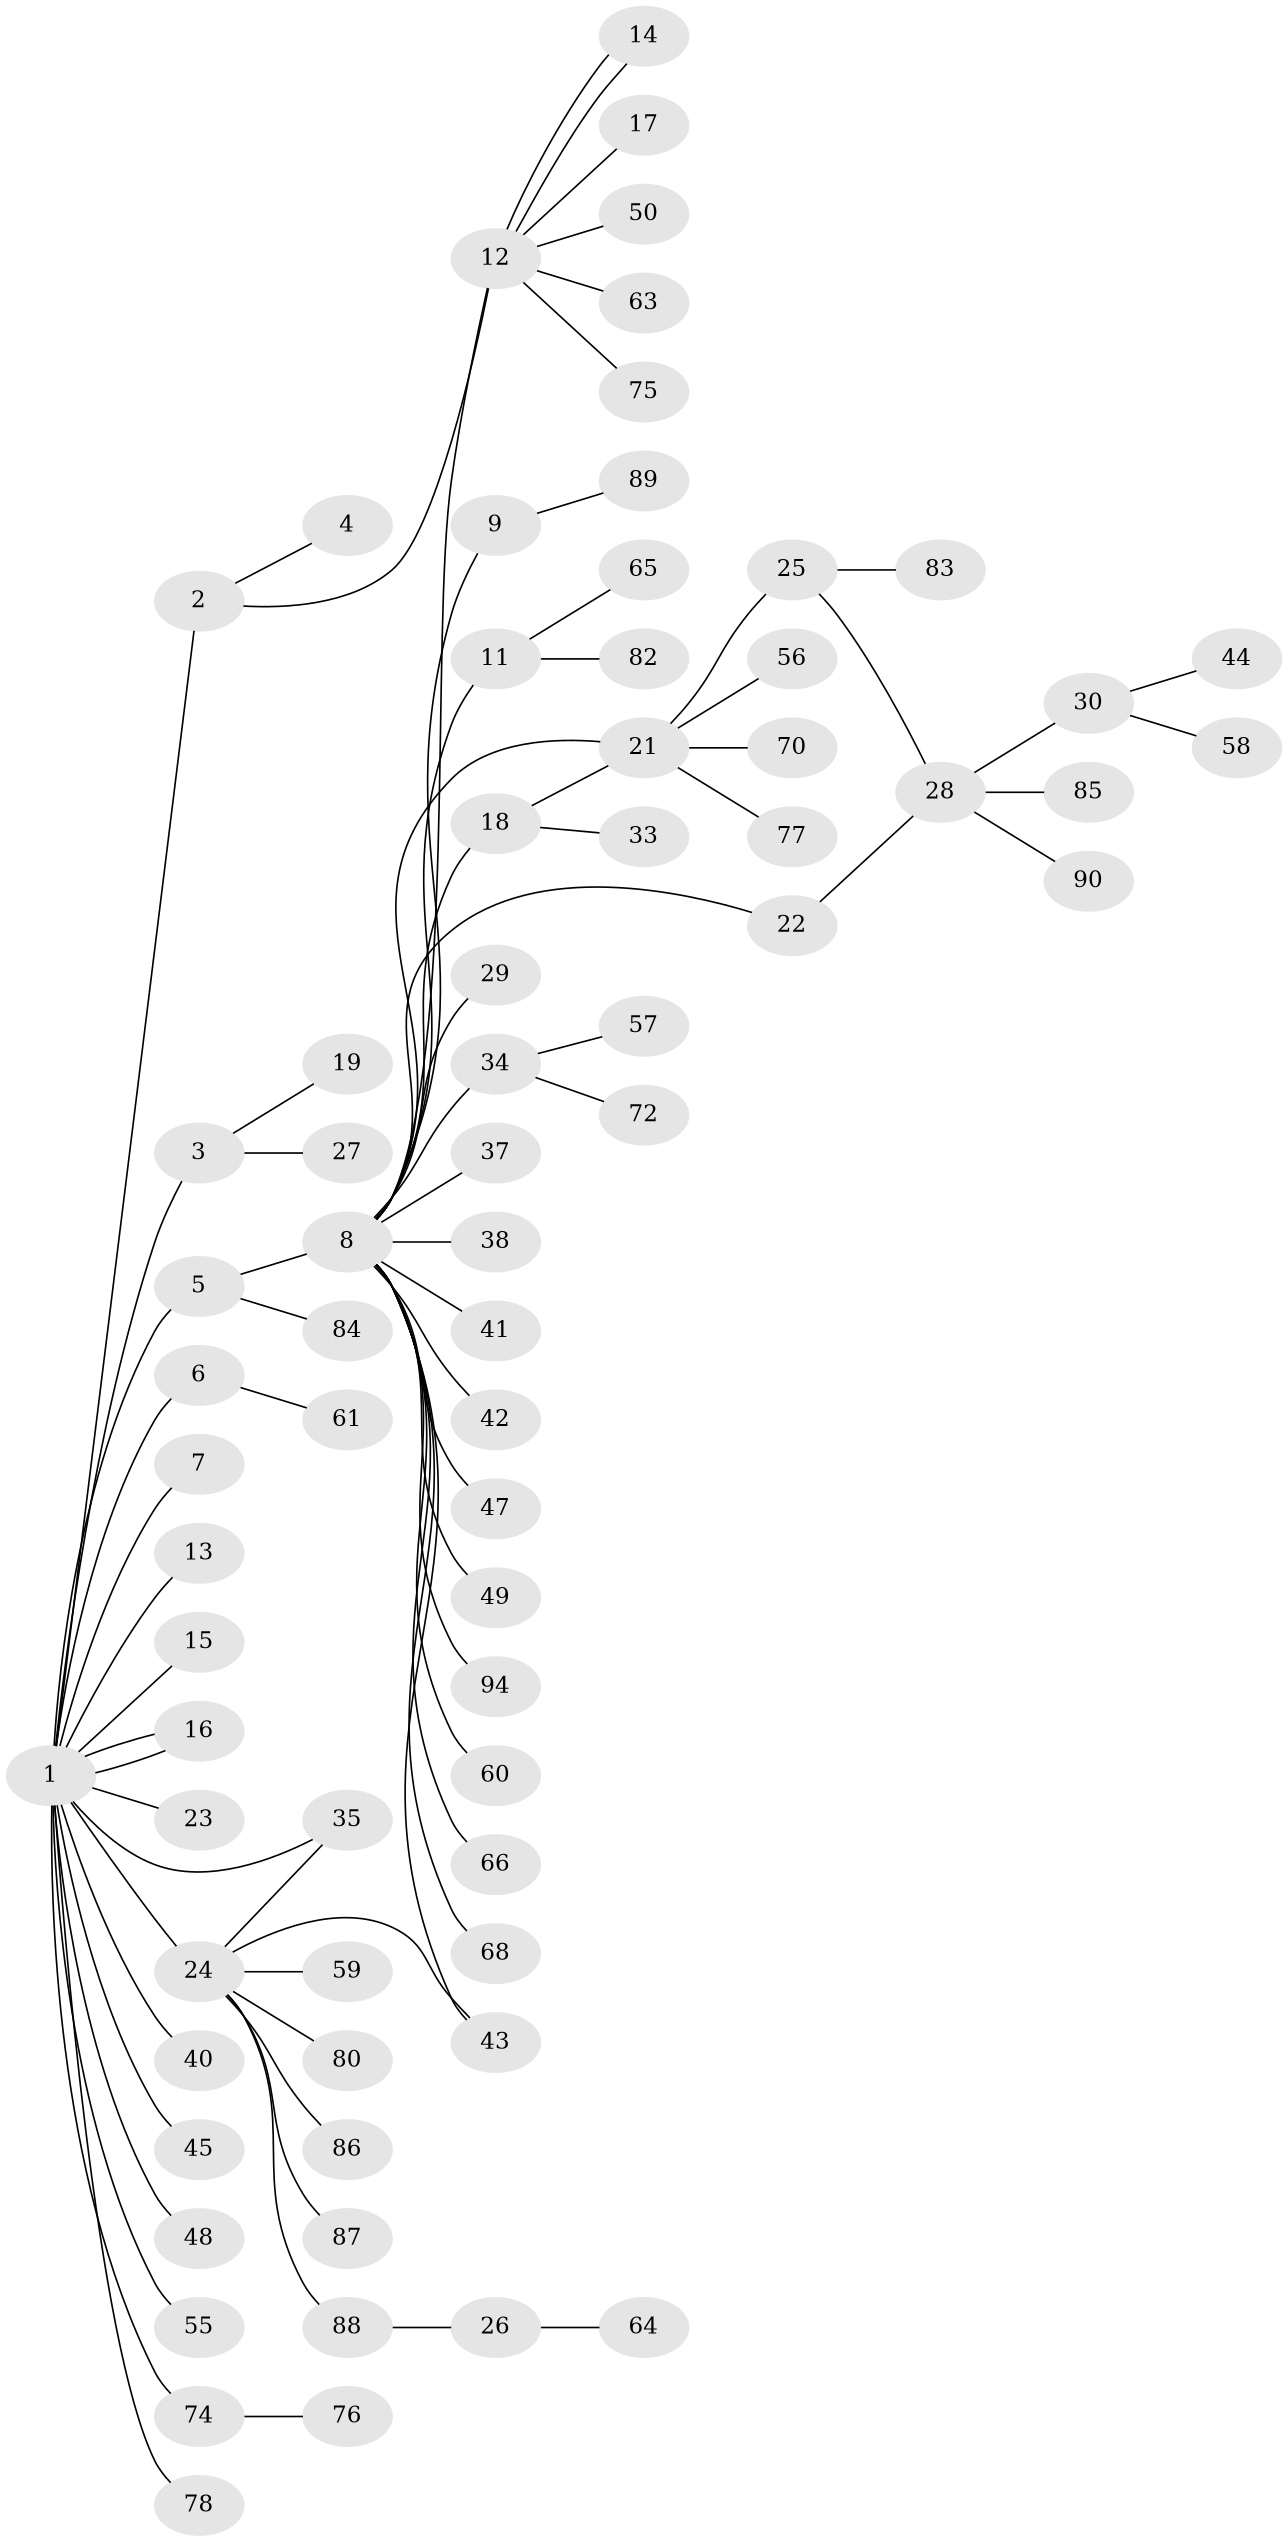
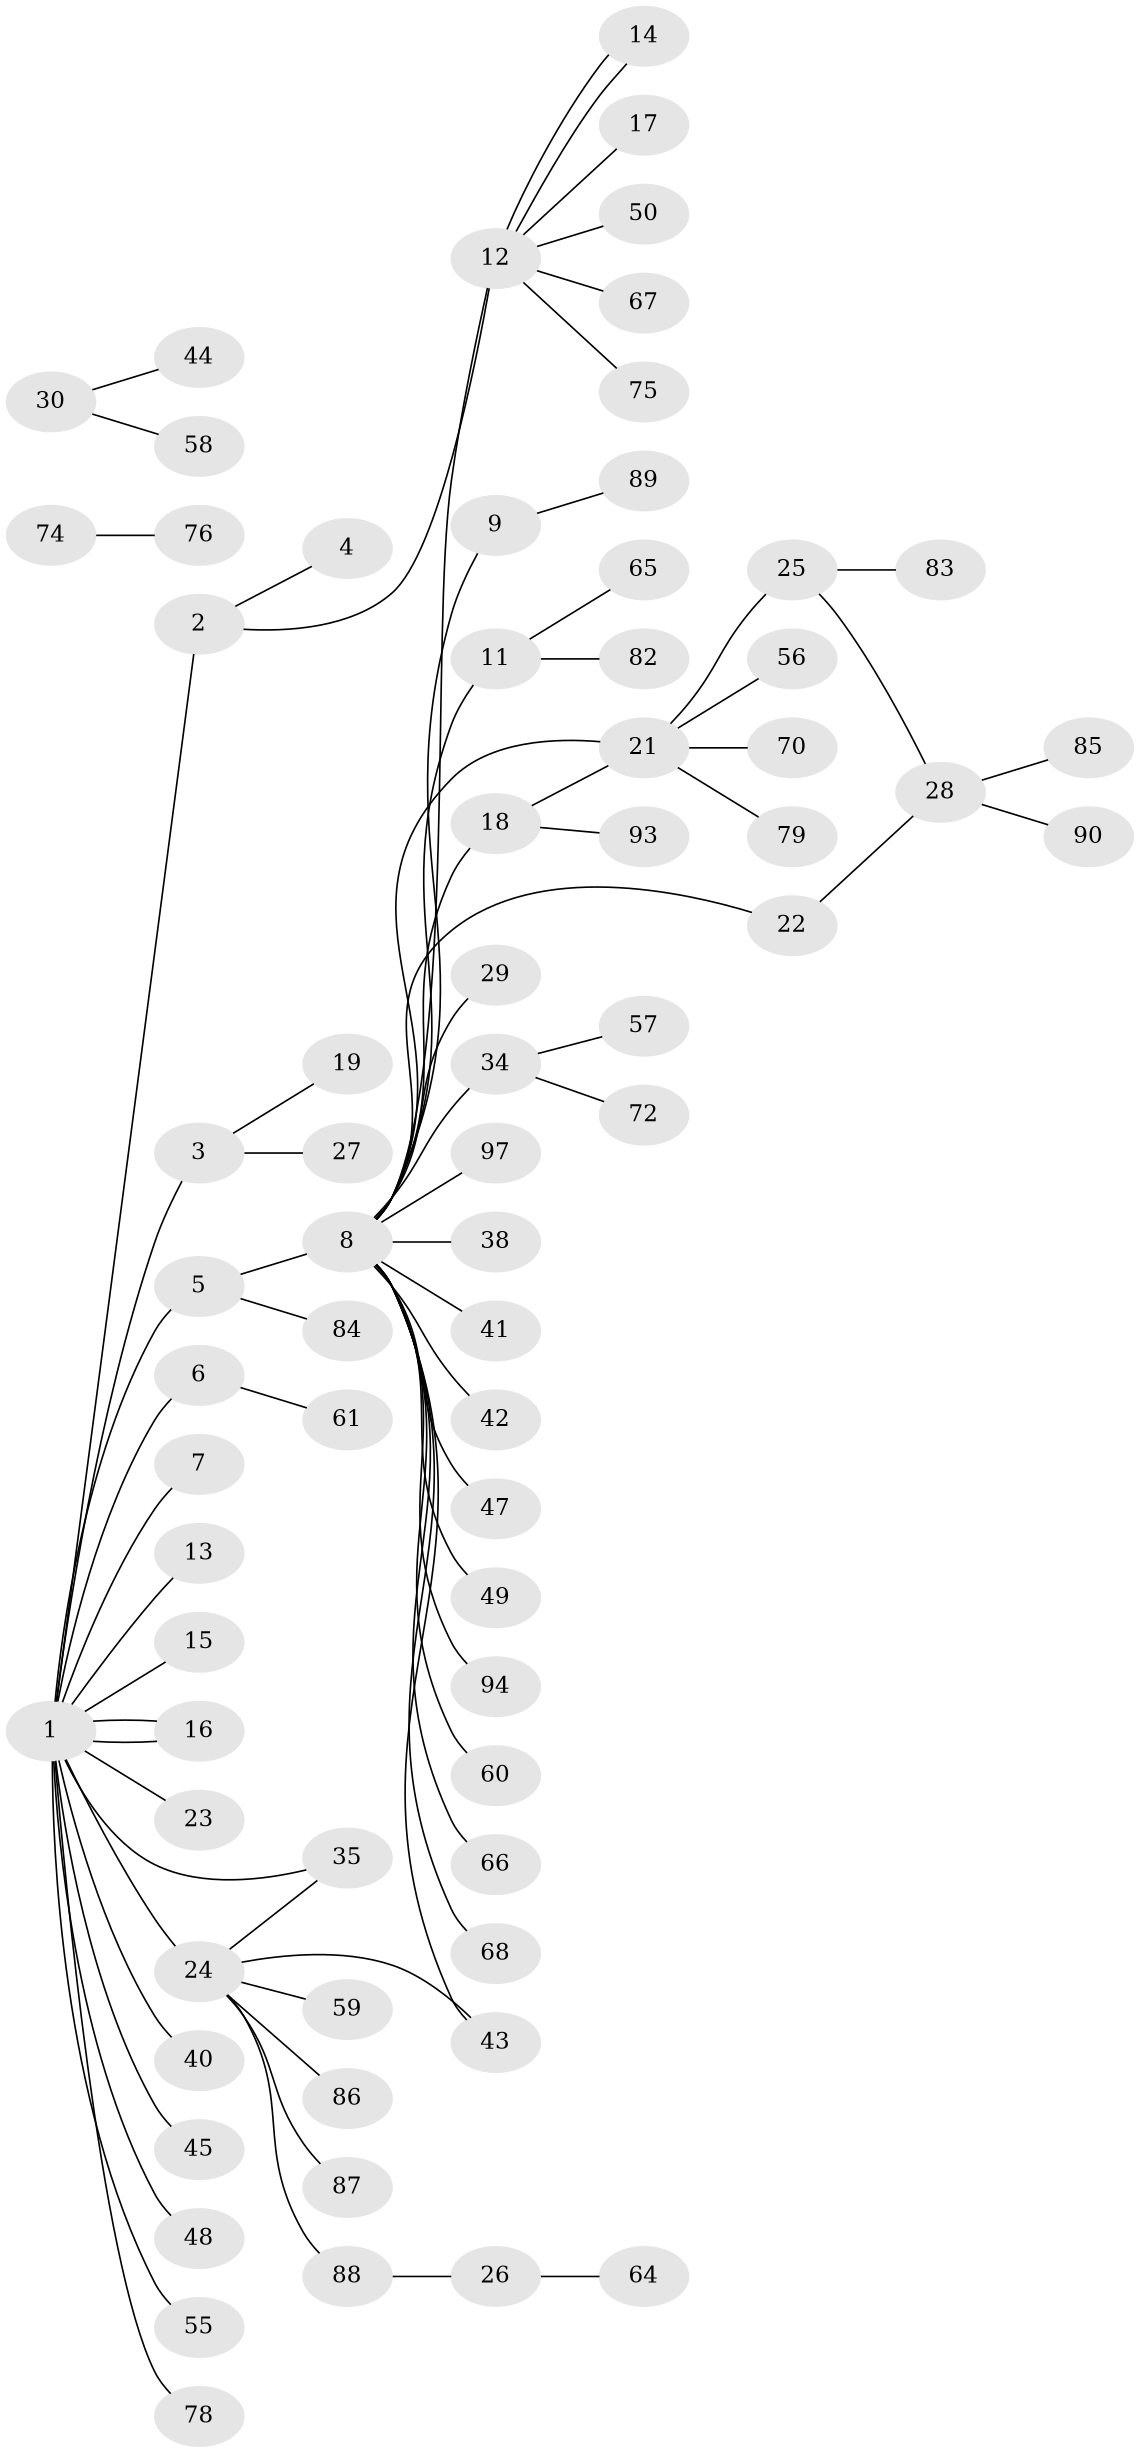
node "63": label "63" -> "67"
edge "30" -- "28": removed
node "33": label "33" -> "93"
node "77": label "77" -> "79"
node "37": label "37" -> "97"
node "80": removed
edge "1" -- "74": removed
